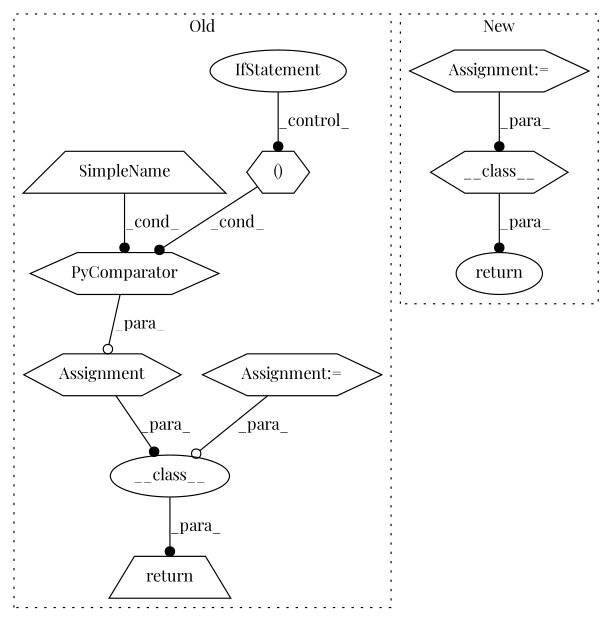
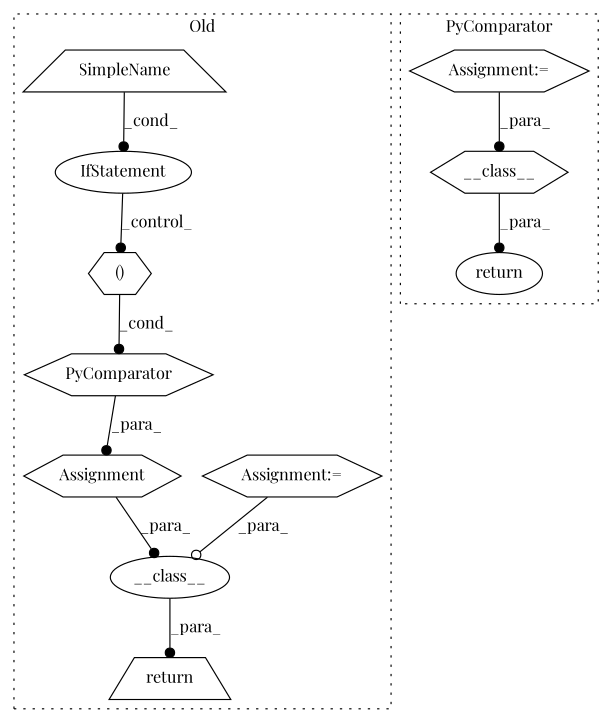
cluster "New": label "New" -> "PyComparator"
edge "SimpleName" -> "PyComparator": now "SimpleName" -> "IfStatement"
edge "PyComparator" -> "Assignment": arrowhead odot -> dot
